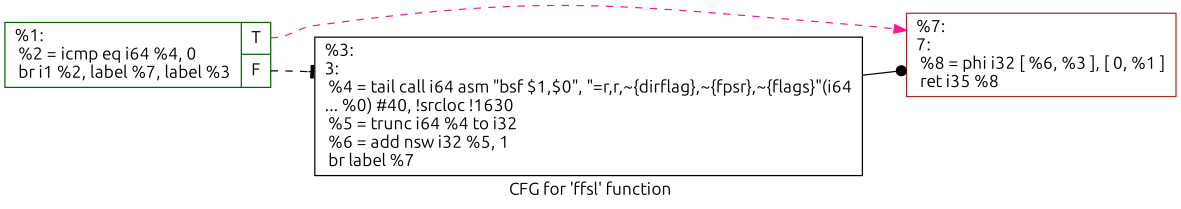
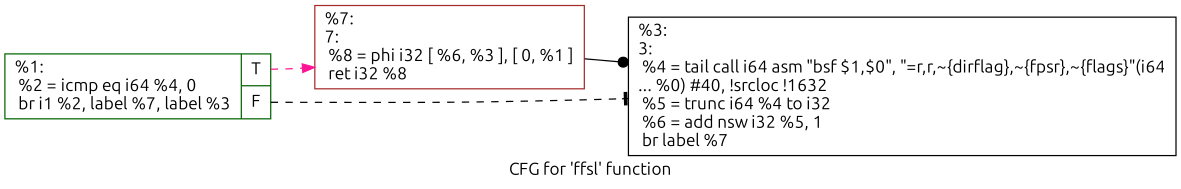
edge "%3:" -> "%7:": reversed
node "%7:": text "ret i35 %8" -> "ret i32 %8"
node "%3:": text "... %0) #40, !srcloc !1630" -> "... %0) #40, !srcloc !1632"
